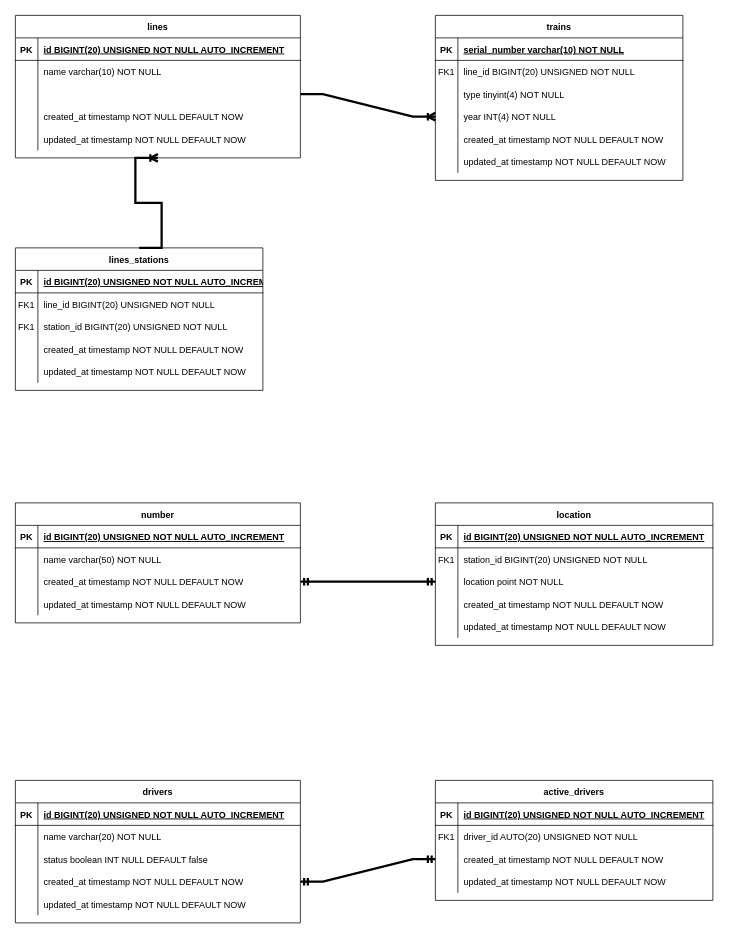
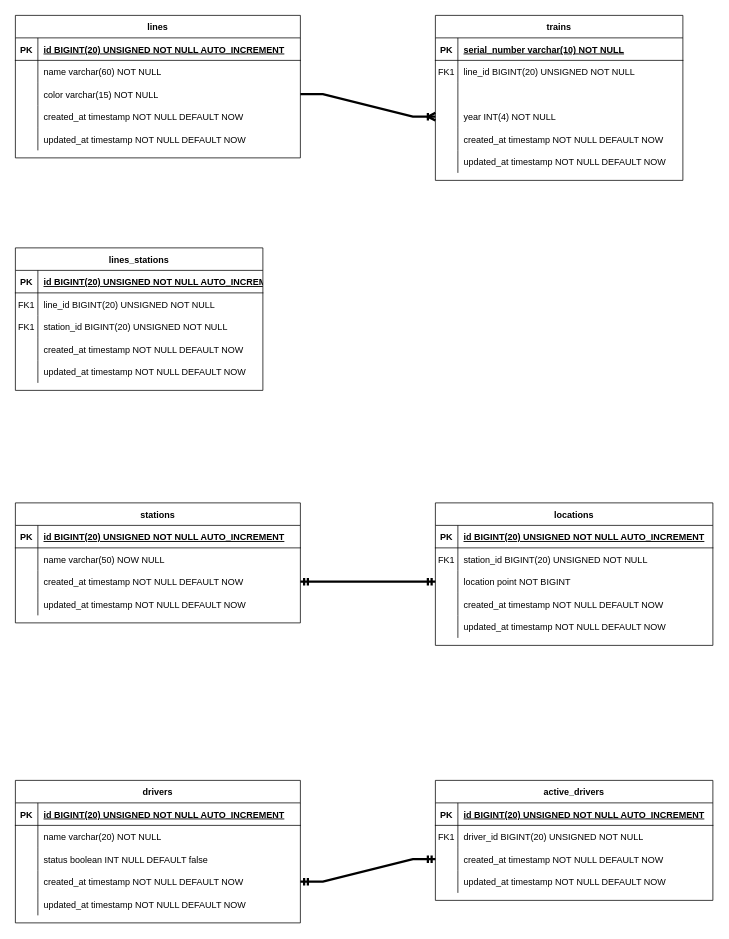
node "name varchar(10) NOT NULL": label "name varchar(10) NOT NULL" -> "name varchar(60) NOT NULL"
node "color varchar(15) NOT NULL": added
node "type tinyint(4) NOT NULL": removed
edge "lines_stations" -> "lines": removed
node "number": label "number" -> "stations"
node "location": label "location" -> "locations"
node "name varchar(50) NOT NULL": label "name varchar(50) NOT NULL" -> "name varchar(50) NOW NULL"
node "location point NOT NULL": label "location point NOT NULL" -> "location point NOT BIGINT"
node "driver_id AUTO(20) UNSIGNED NOT NULL": label "driver_id AUTO(20) UNSIGNED NOT NULL" -> "driver_id BIGINT(20) UNSIGNED NOT NULL"
